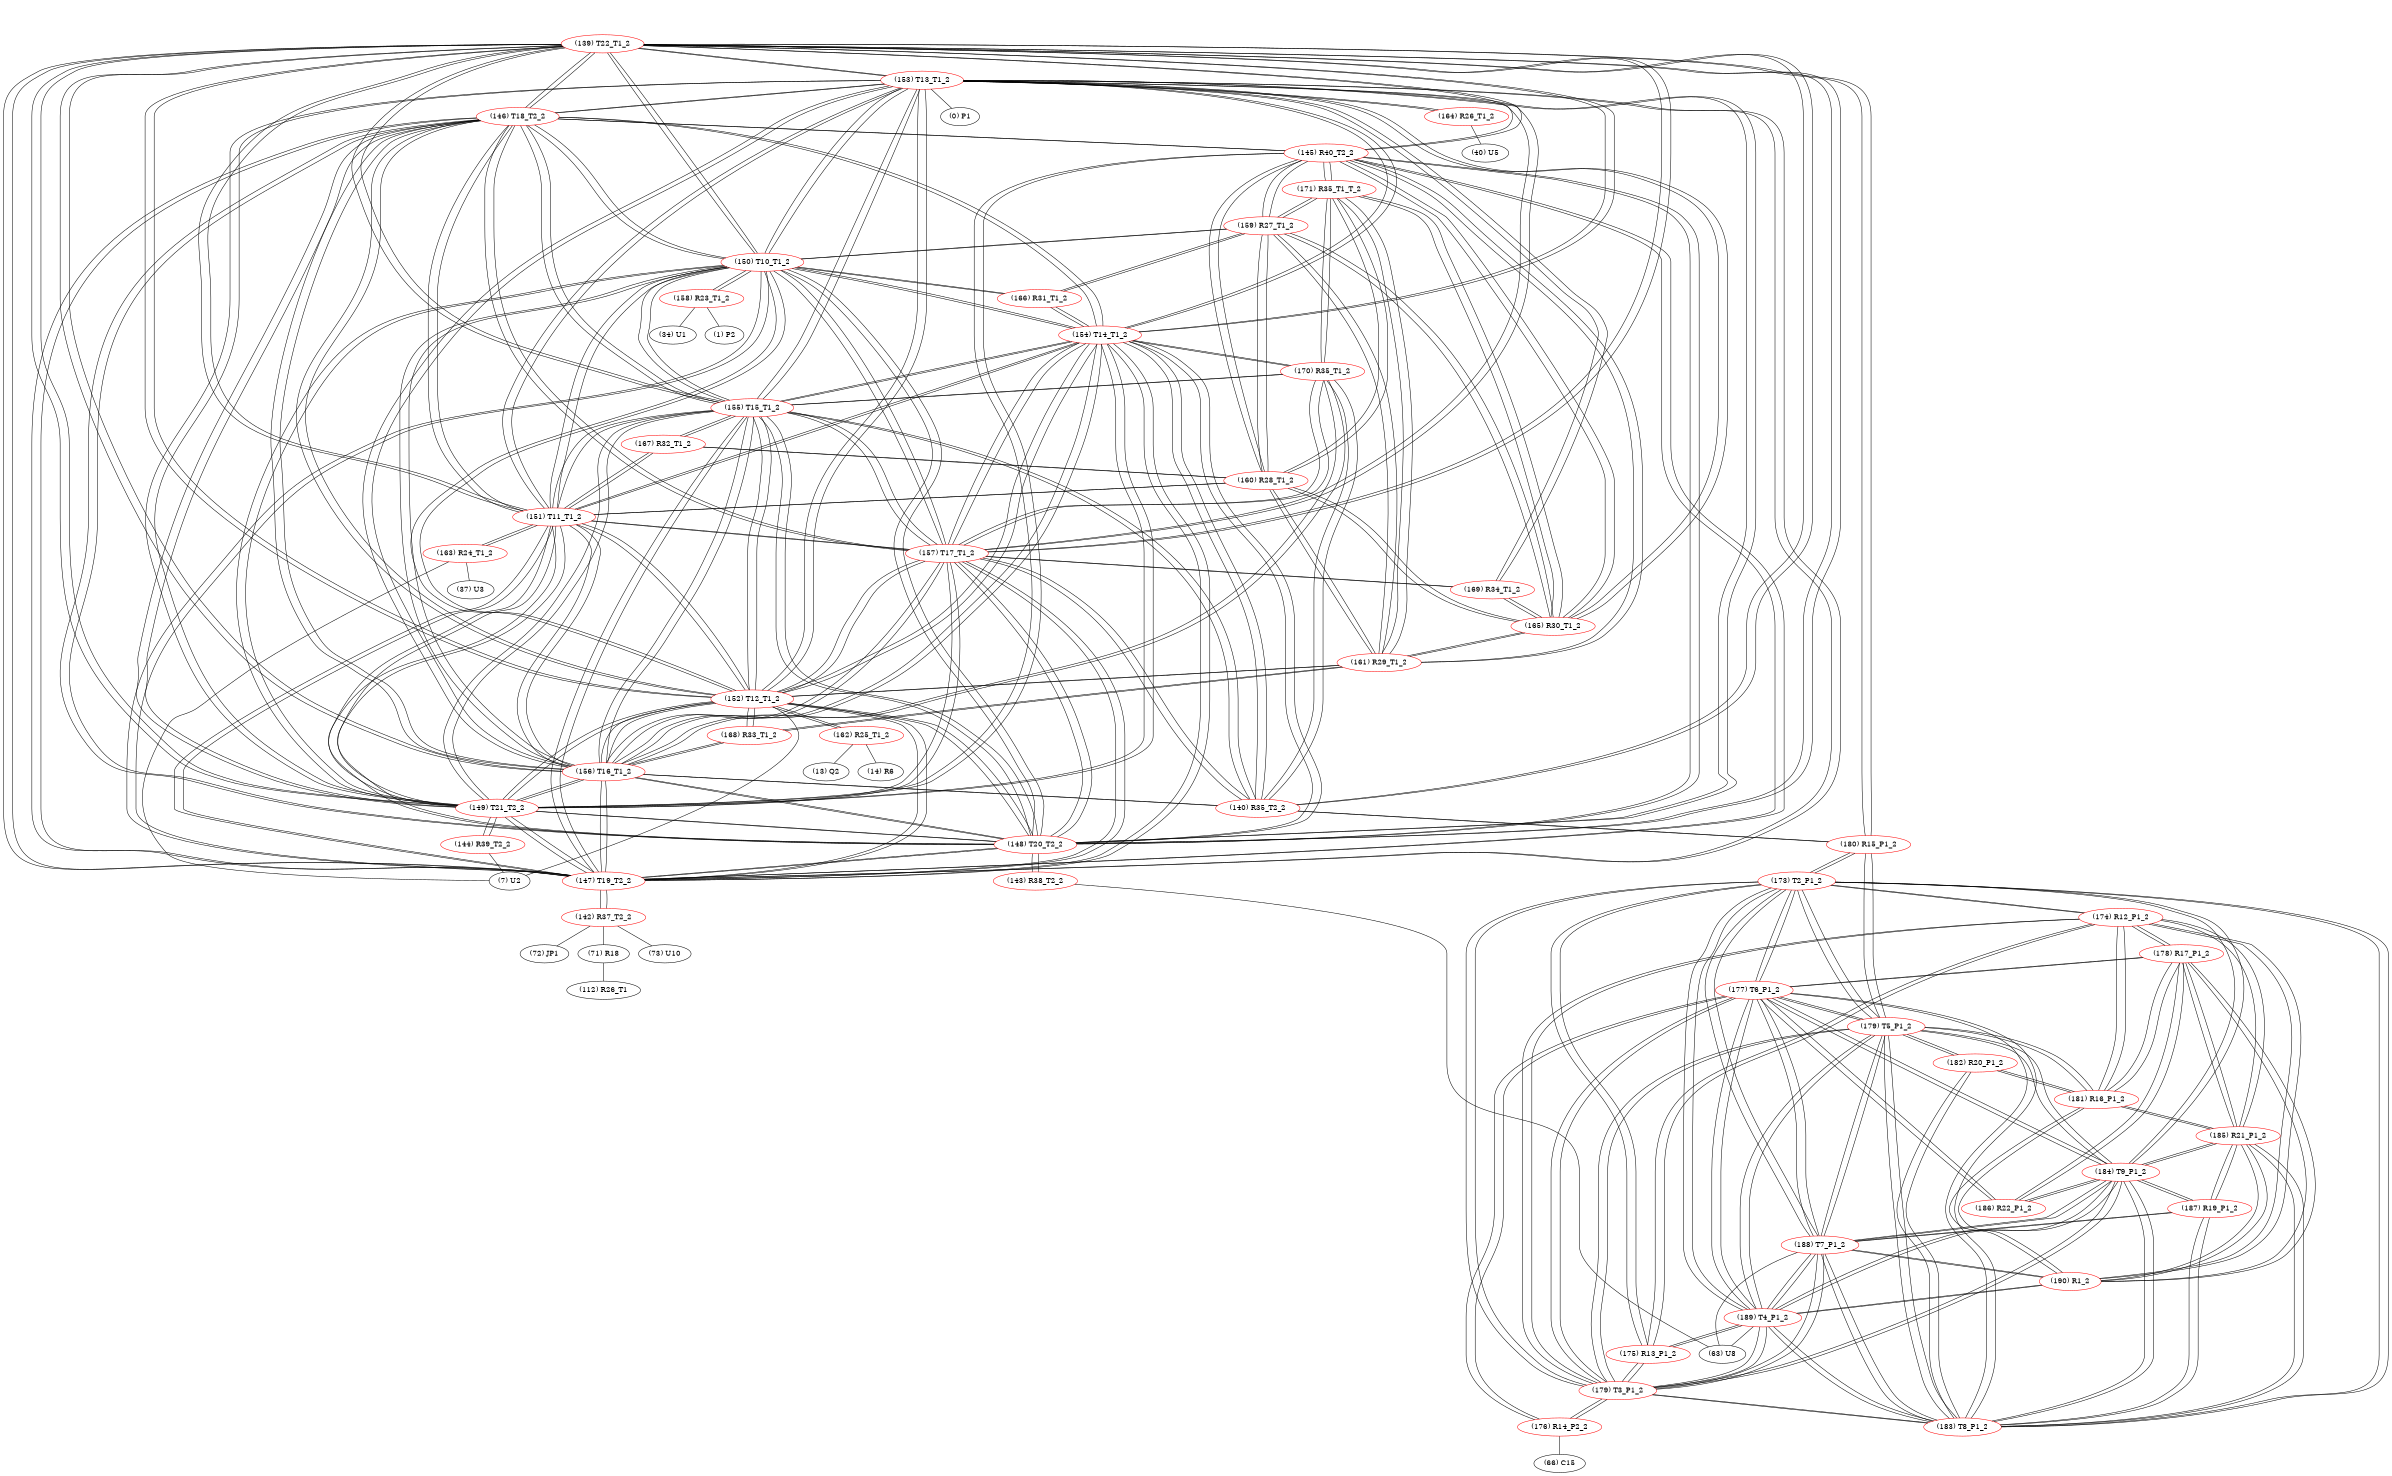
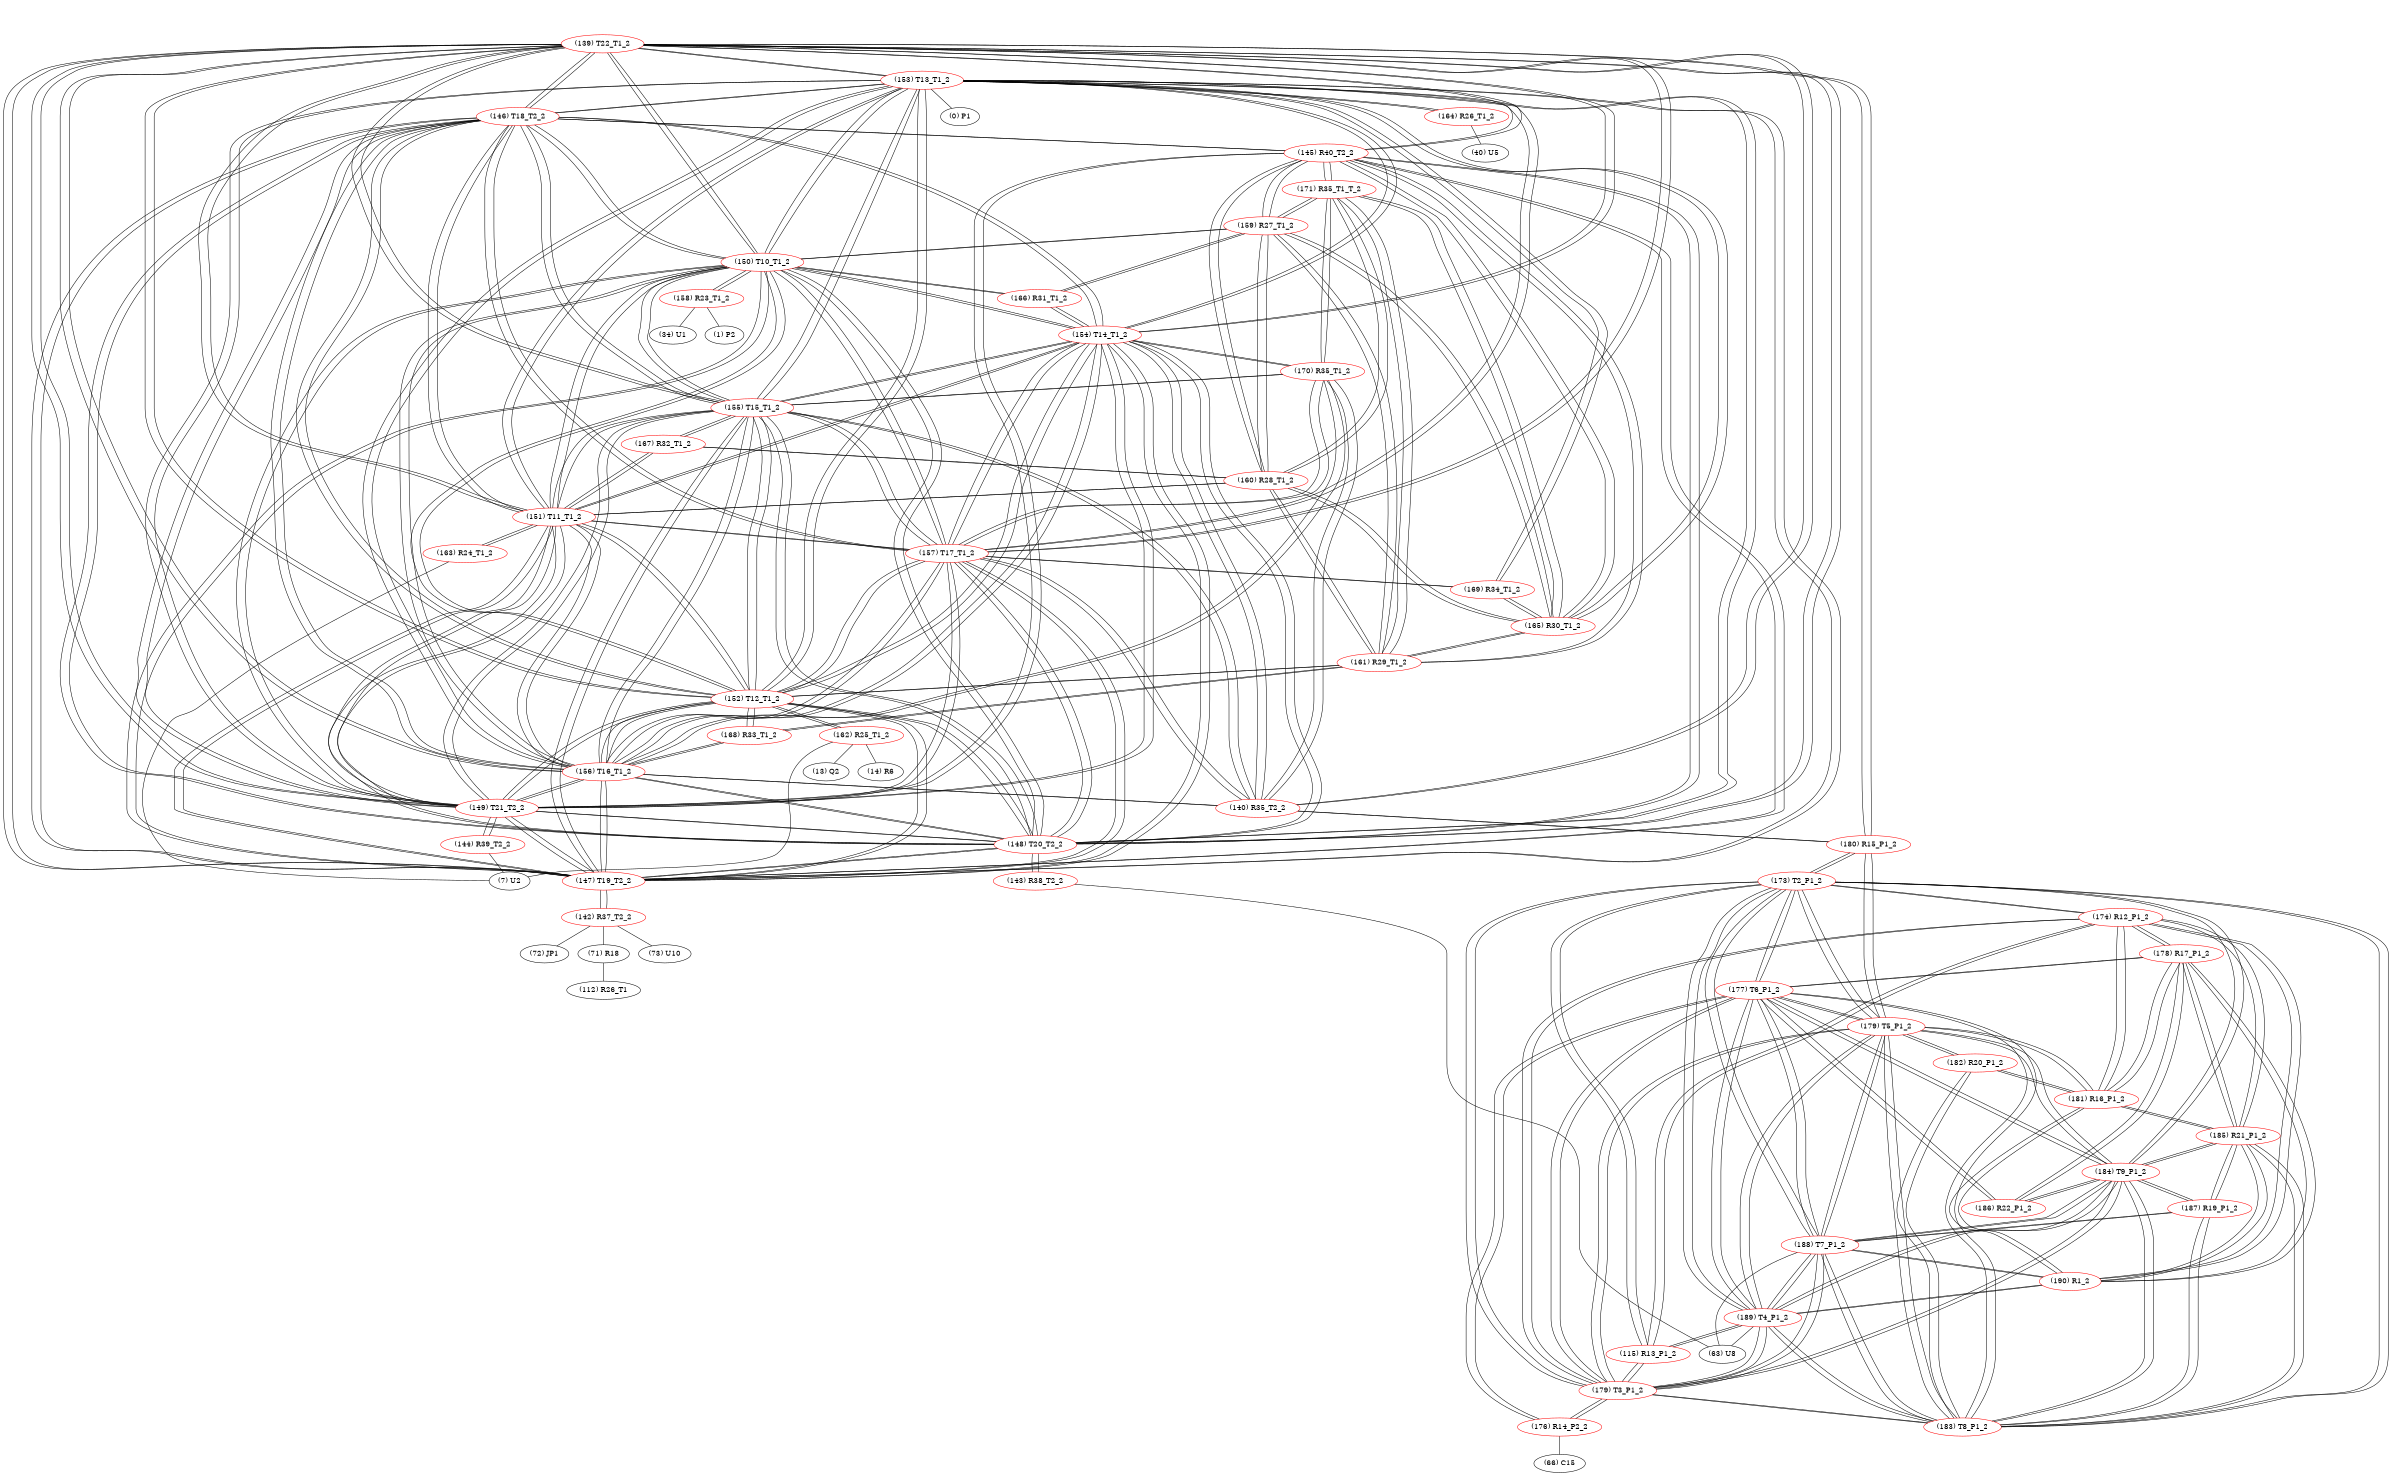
node "(37) U3": removed
edge "(152) T12_T1_2" -- "(7) U2": now "(162) R25_T1_2" -- "(7) U2"
node "(175) R13_P1_2": label "(175) R13_P1_2" -> "(115) R13_P1_2"
